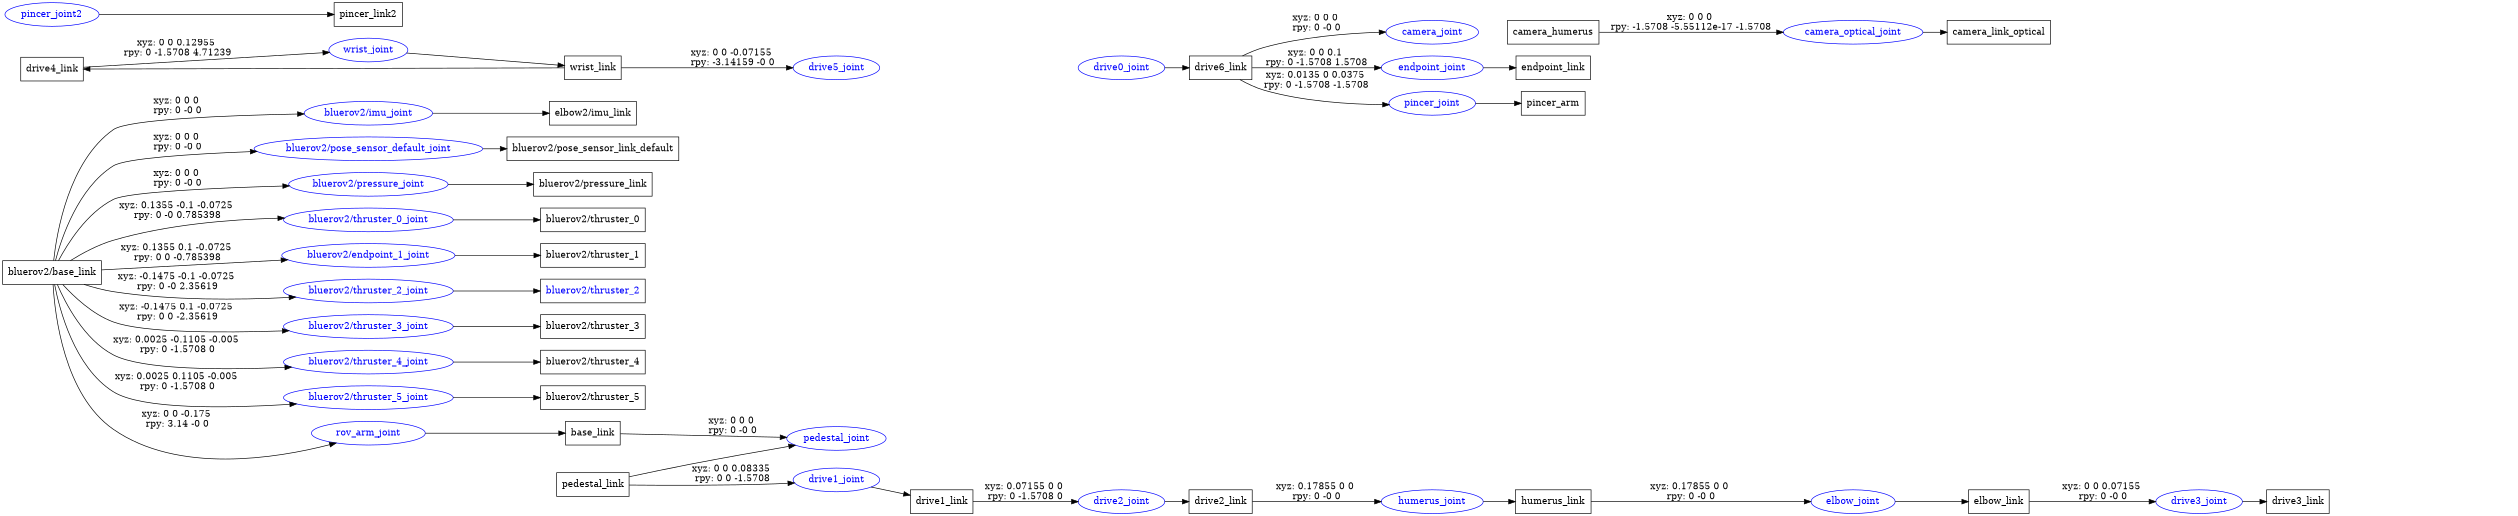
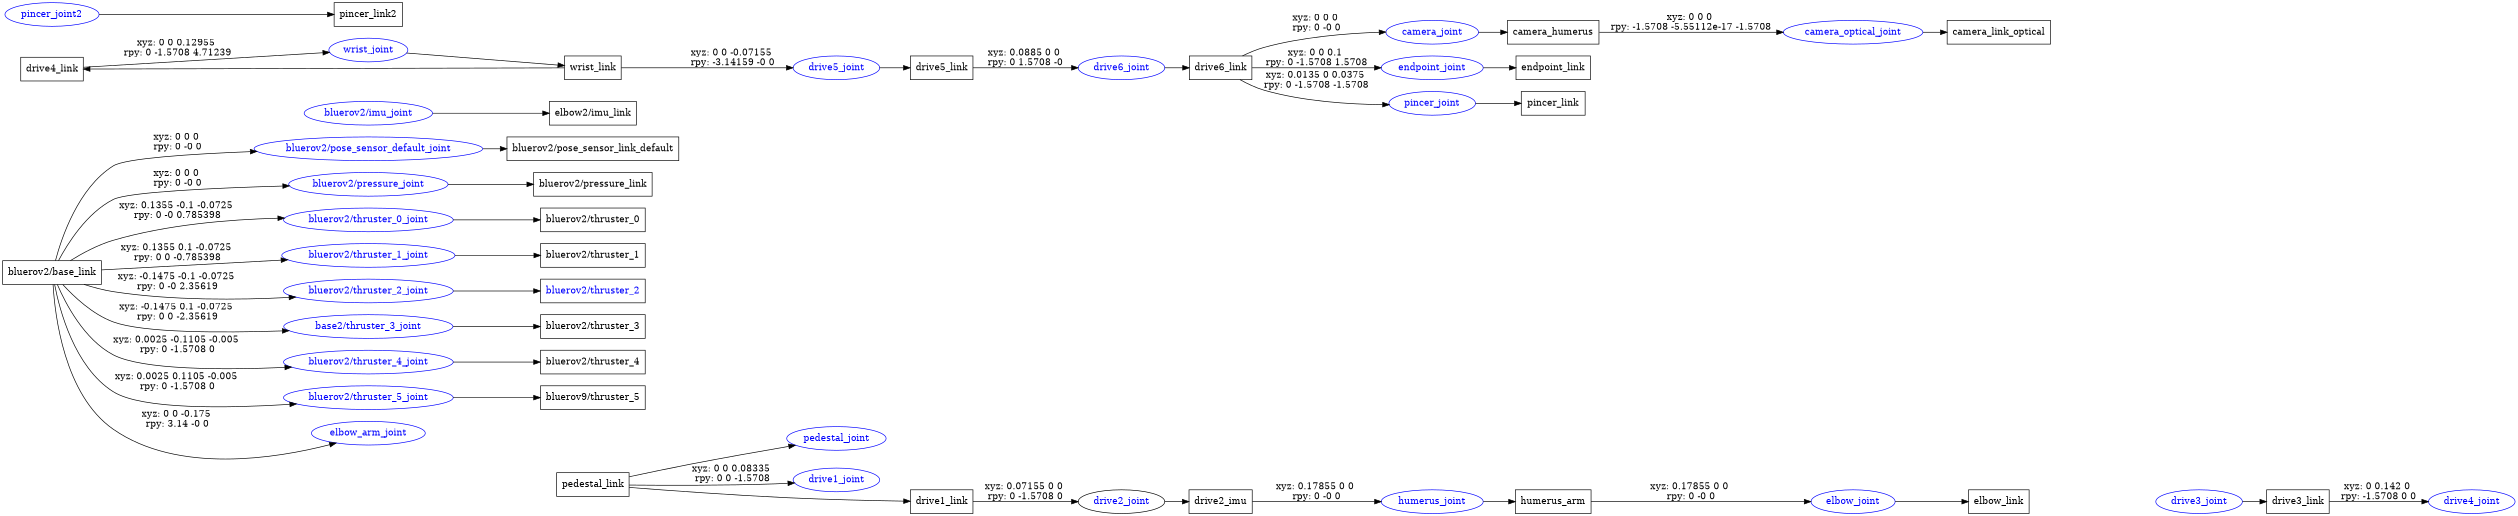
edge "camera_joint" -> "camera_humerus": added
node "drive5_link": added
node "drive0_joint": label "drive0_joint" -> "drive6_joint"
node "pincer_arm": label "pincer_arm" -> "pincer_link"
edge "bluerov2/base_link" -> "bluerov2/imu_joint": removed, label "xyz: 0 0 0 rpy: 0 -0 0"
node "bluerov2/endpoint_1_joint": label "bluerov2/endpoint_1_joint" -> "bluerov2/thruster_1_joint"
node "bluerov2/thruster_3_joint": label "bluerov2/thruster_3_joint" -> "base2/thruster_3_joint"
node "bluerov2/thruster_5": label "bluerov2/thruster_5" -> "bluerov9/thruster_5"
node "rov_arm_joint": label "rov_arm_joint" -> "elbow_arm_joint"
node "base_link": removed
edge "drive1_joint" -> "drive1_link": now "pedestal_link" -> "drive1_link"
node "drive2_joint": color blue -> black
node "drive2_link": label "drive2_link" -> "drive2_imu"
node "humerus_link": label "humerus_link" -> "humerus_arm"
edge "elbow_link" -> "drive3_joint": removed, label "xyz: 0 0 0.07155 rpy: 0 -0 0"
node "drive4_joint": added
